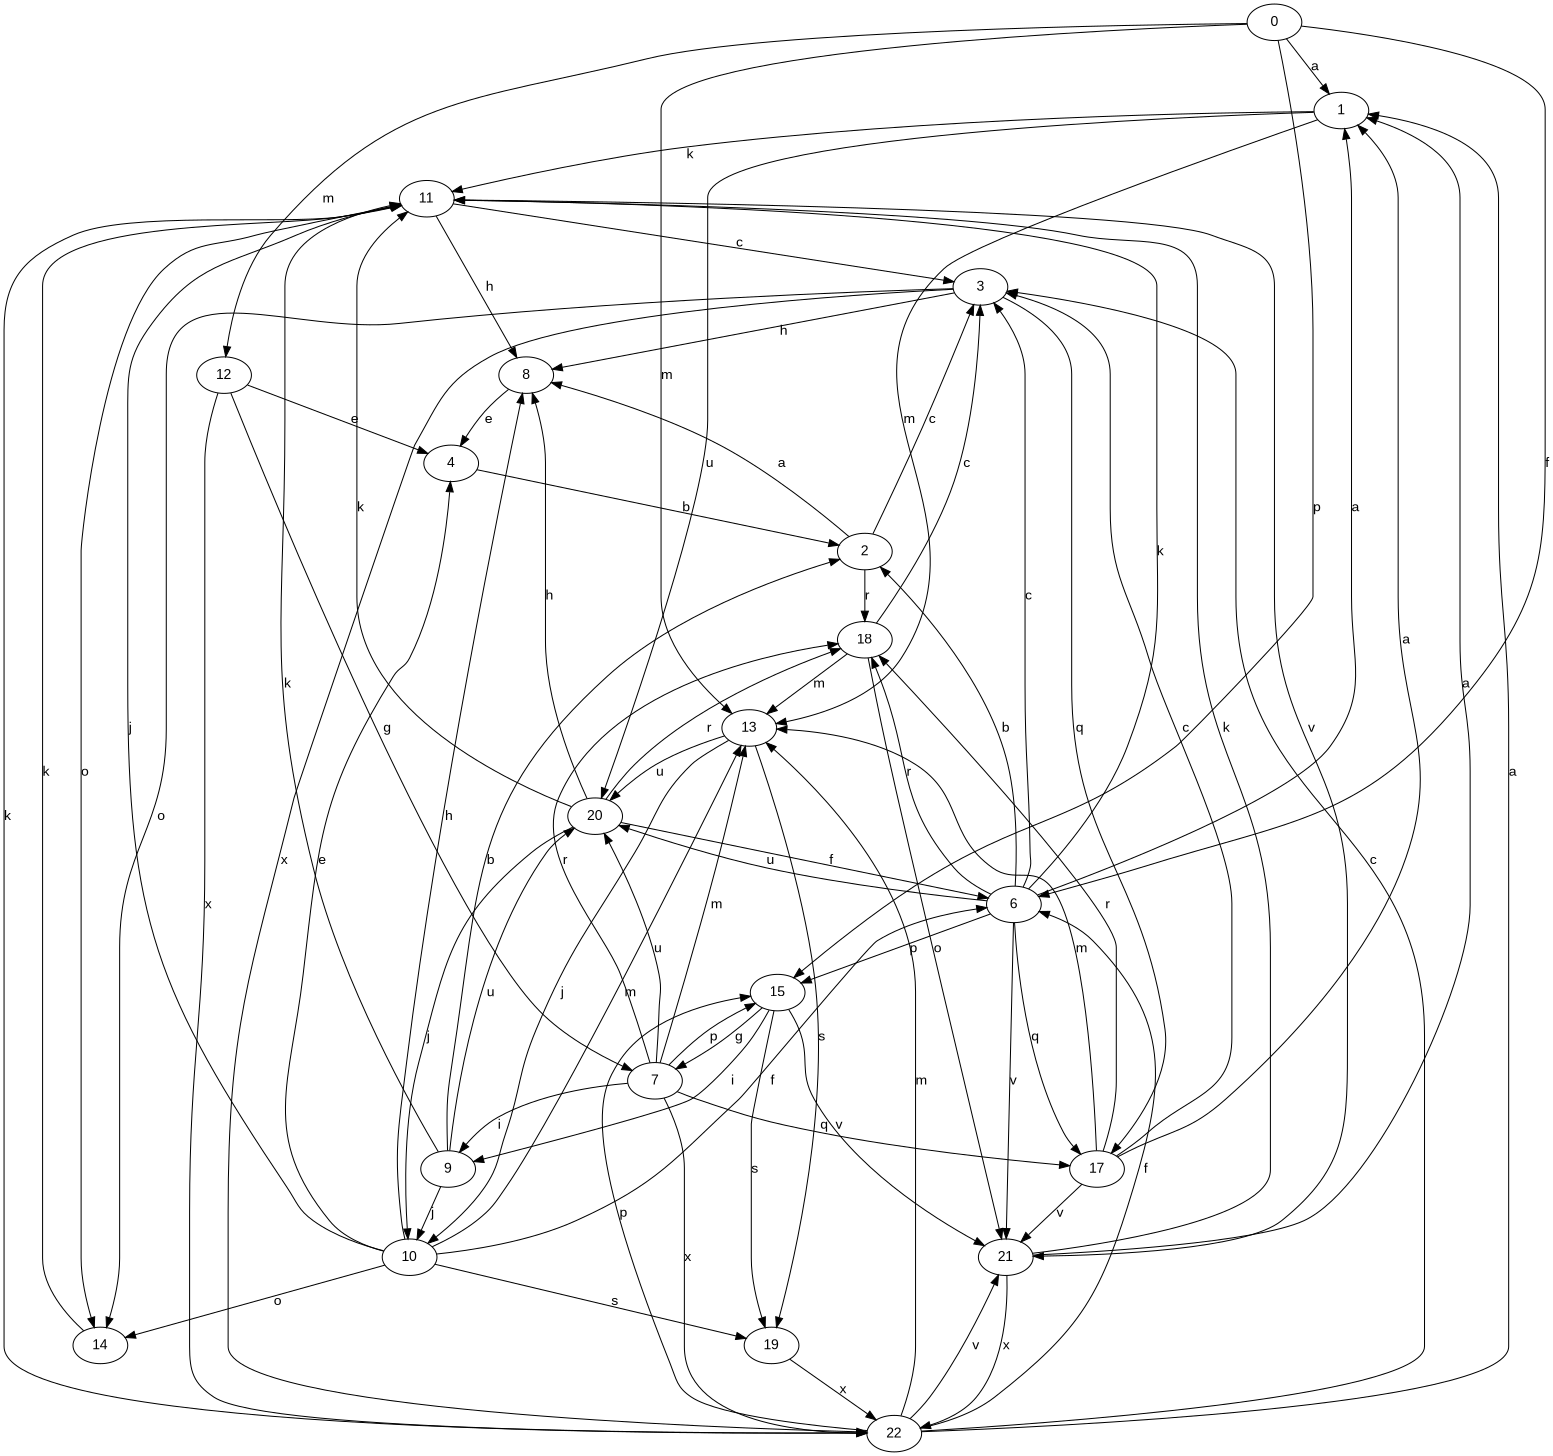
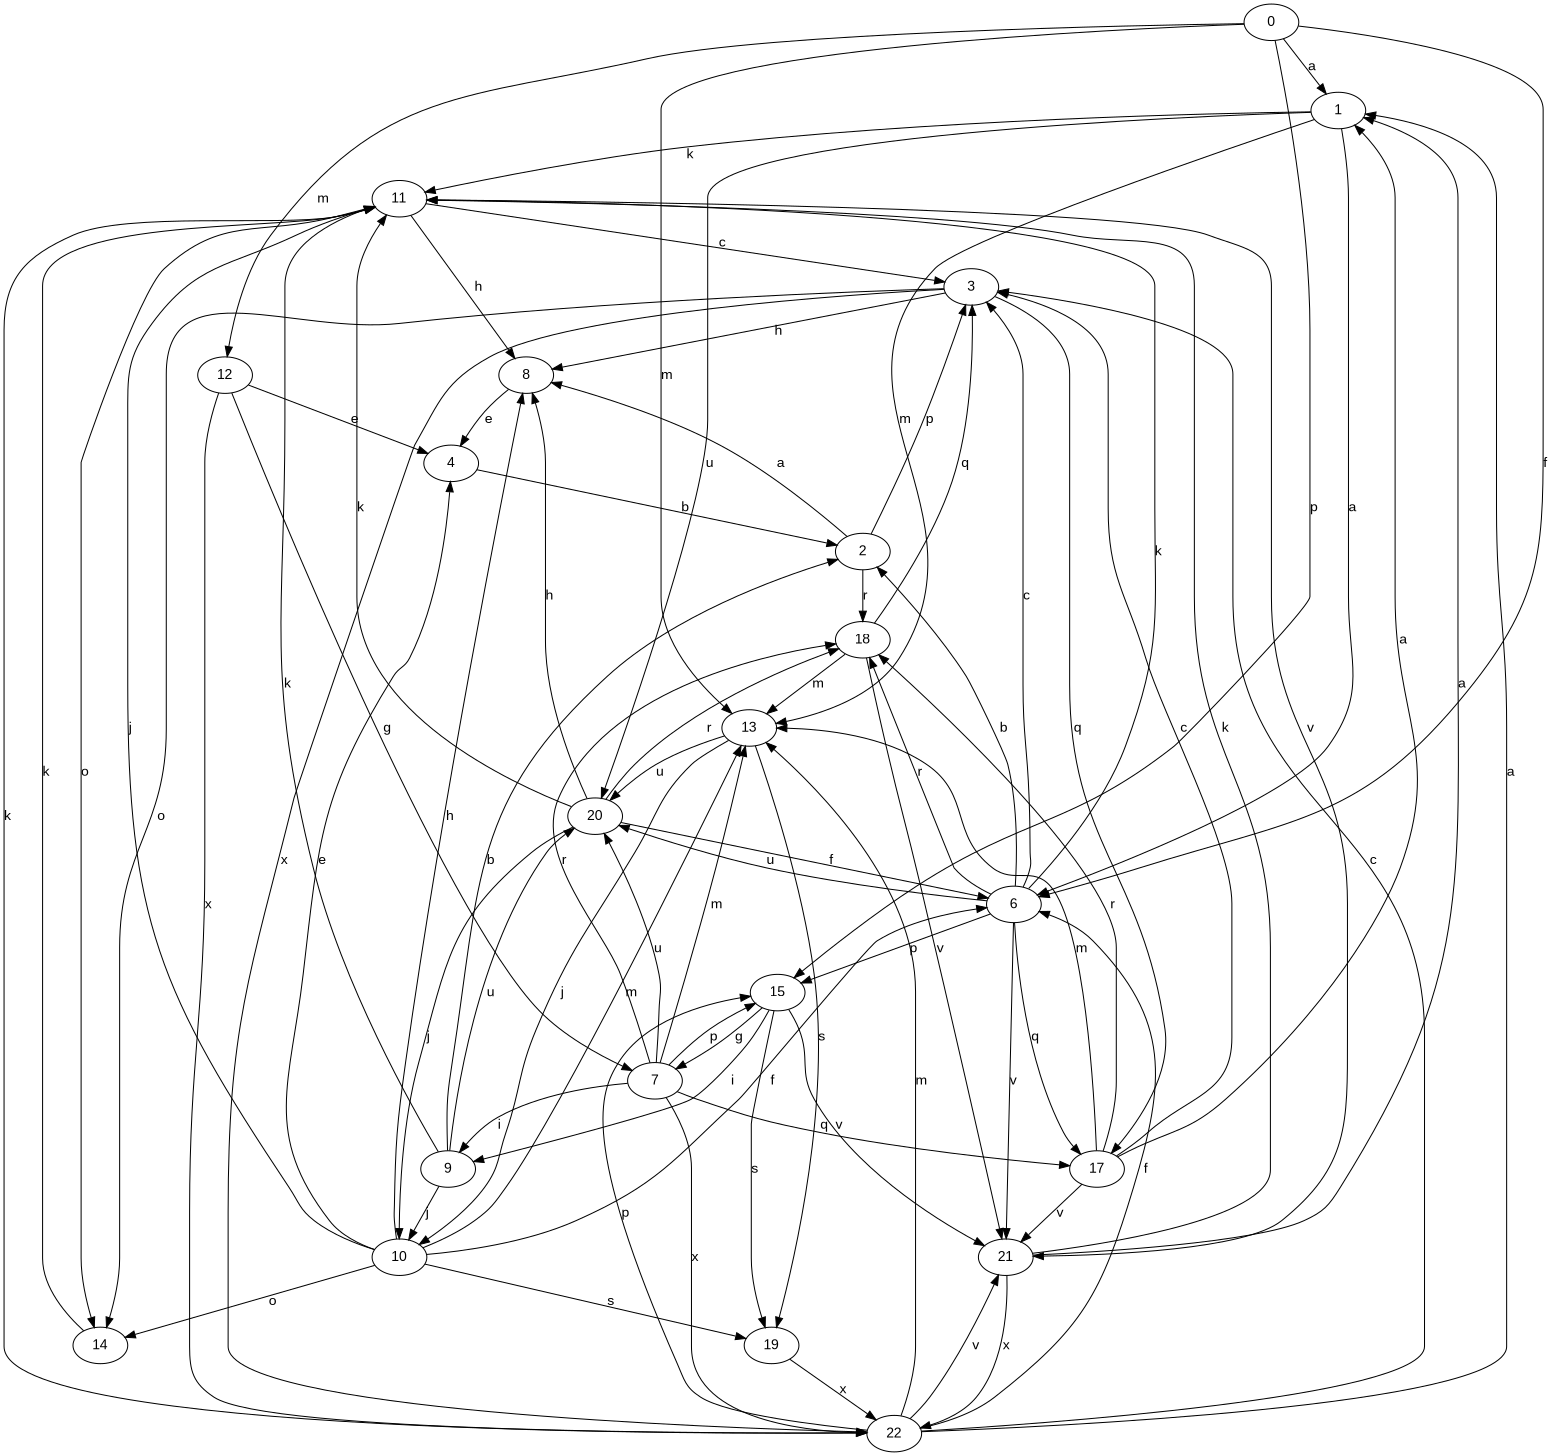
edge "2" -> "3": label "c" -> "p"
edge "18" -> "3": label "c" -> "q"
edge "6" -> "1": reversed
edge "18" -> "21": label "o" -> "v"
